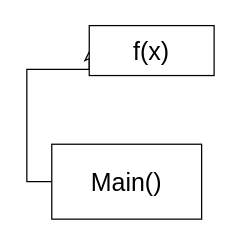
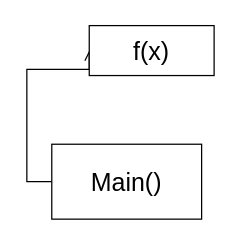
edge "Main()" -> "f(x)": arrowhead classic -> open
